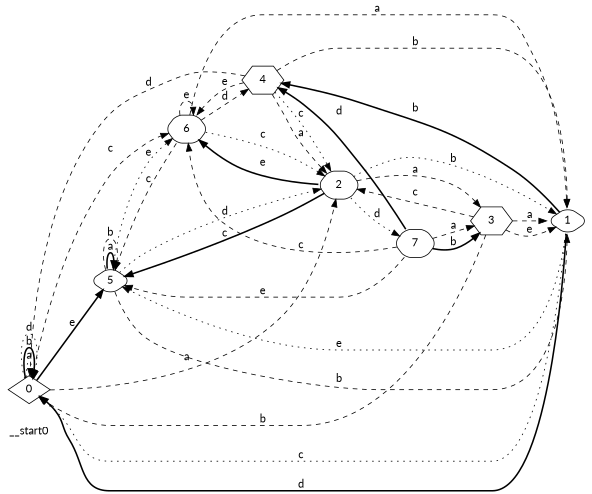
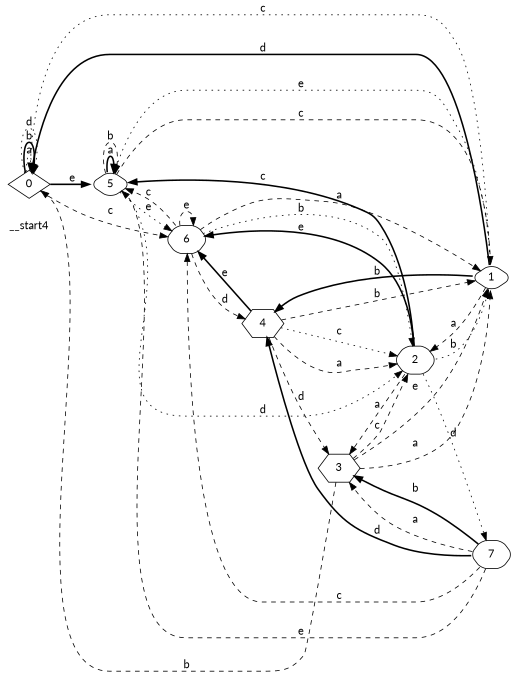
edge "4" -> "6": style dashed -> bold
edge "6" -> "2": label "c" -> "b"
edge "4" -> "0": now "4" -> "3"
edge "0" -> "2": now "1" -> "2"
edge "5" -> "1": label "b" -> "c"
node "__start0": label "__start0" -> "__start4"
